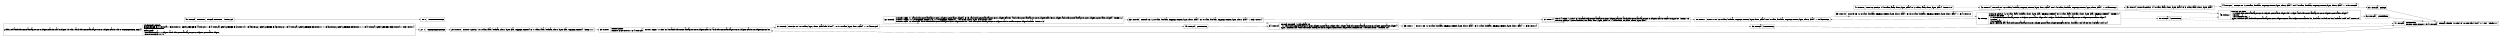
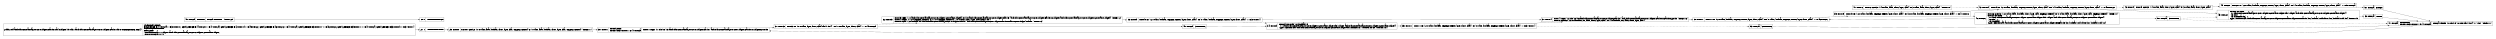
node "52: 0x002a": text "SYNTHETIC" -> "ARITH"
node "27: ?": text "MTH_ENTER_BLOCK" -> "MTH_ENTER_TYPE"
